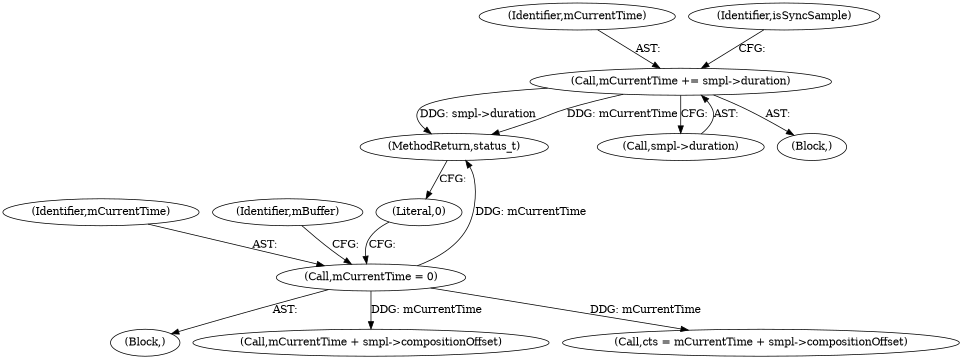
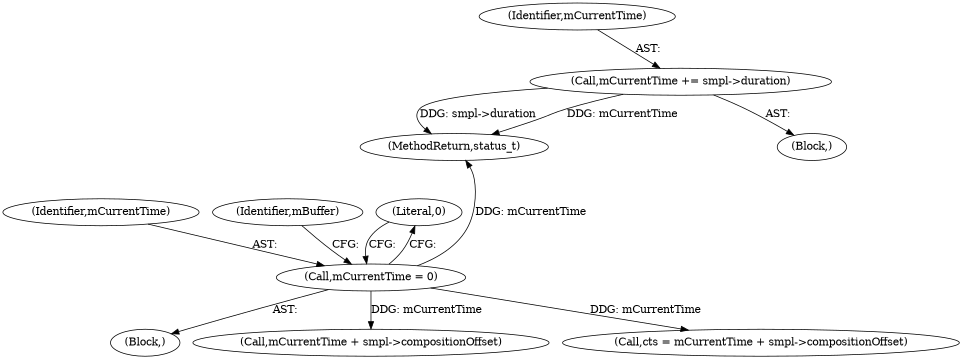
node "(Identifier,isSyncSample)": removed
node "(Call,smpl->duration)": removed
edge "(MethodReturn,status_t)" -> "(Literal,0)": now "(Call,mCurrentTime = 0)" -> "(Literal,0)"
